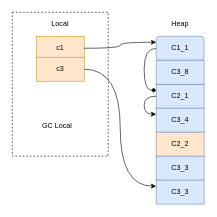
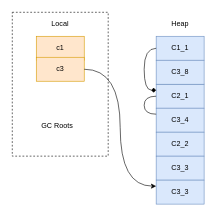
edge "c1" -> "C1_1": removed
node "C1_1": shape rounded rectangle -> rectangle
edge "C2_1" -> "C3_4": arrowhead classic -> none
node "GC Local": label "GC Local" -> "GC Roots"
node "C2_2": fillcolor #ffe6cc -> #dae8fc
